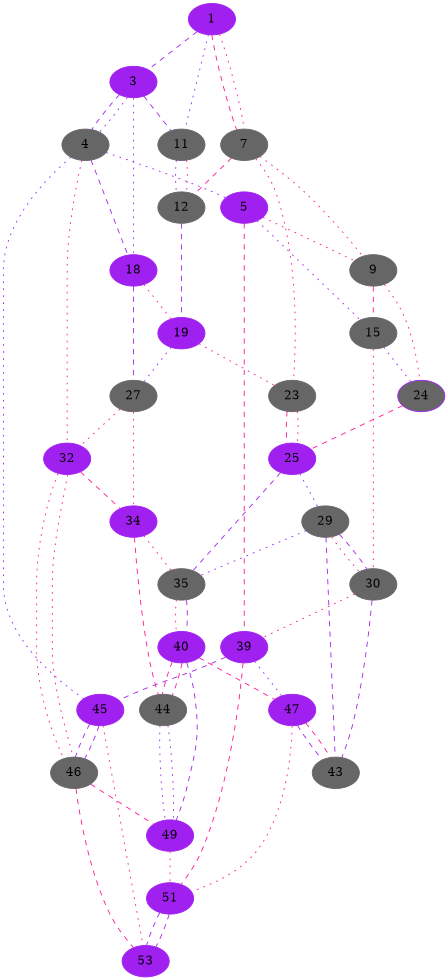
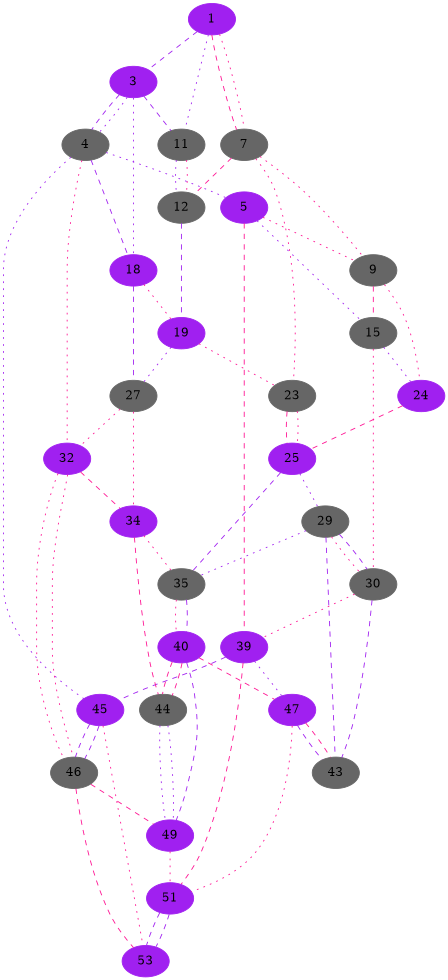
node "24": fillcolor gray40 -> purple
